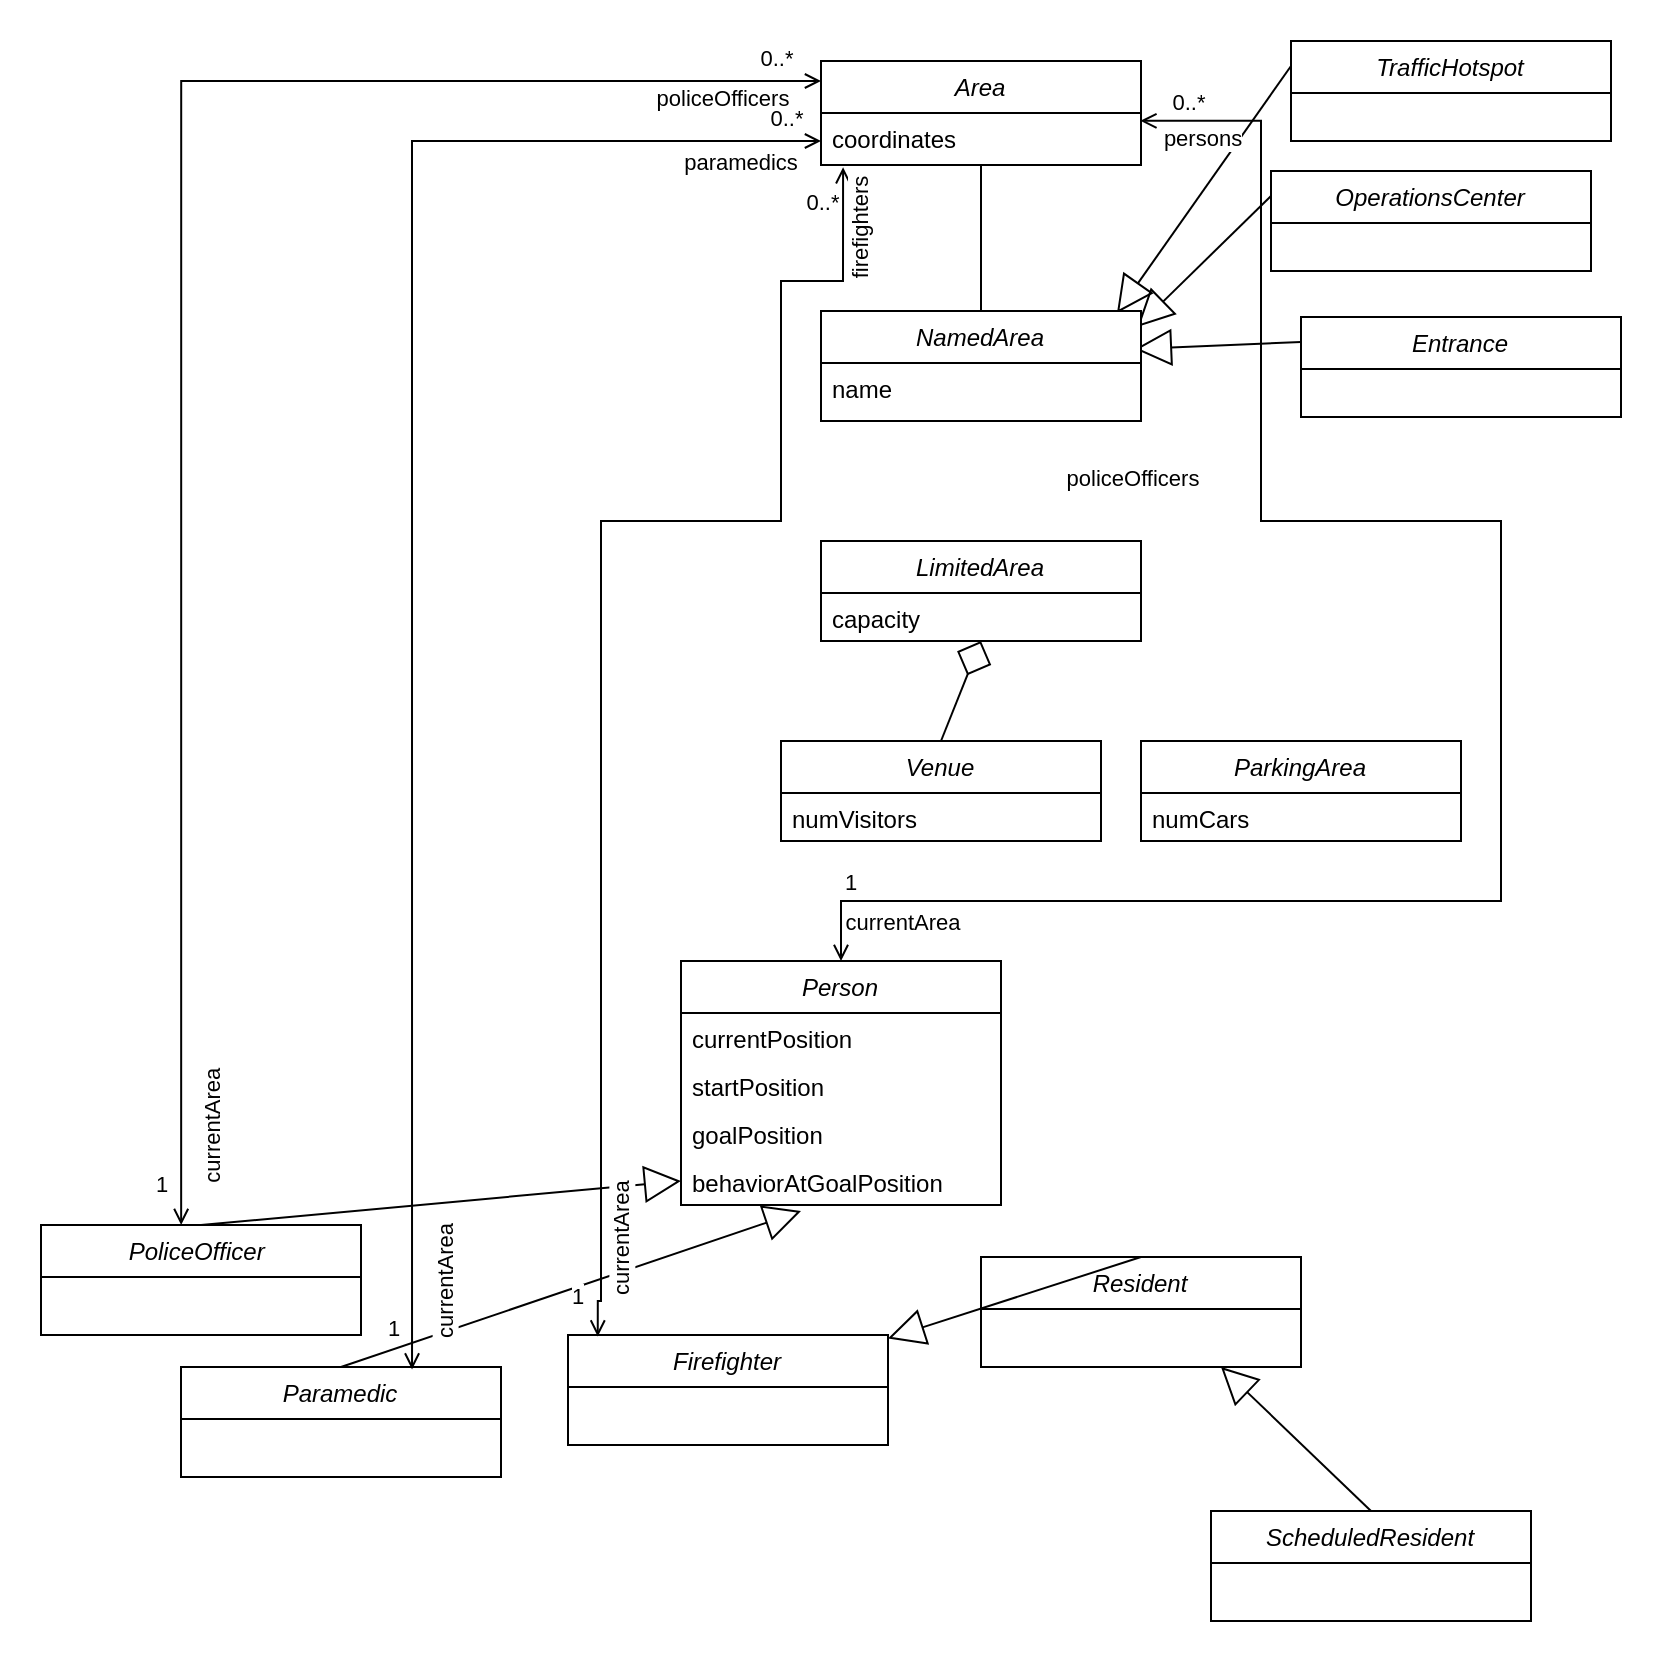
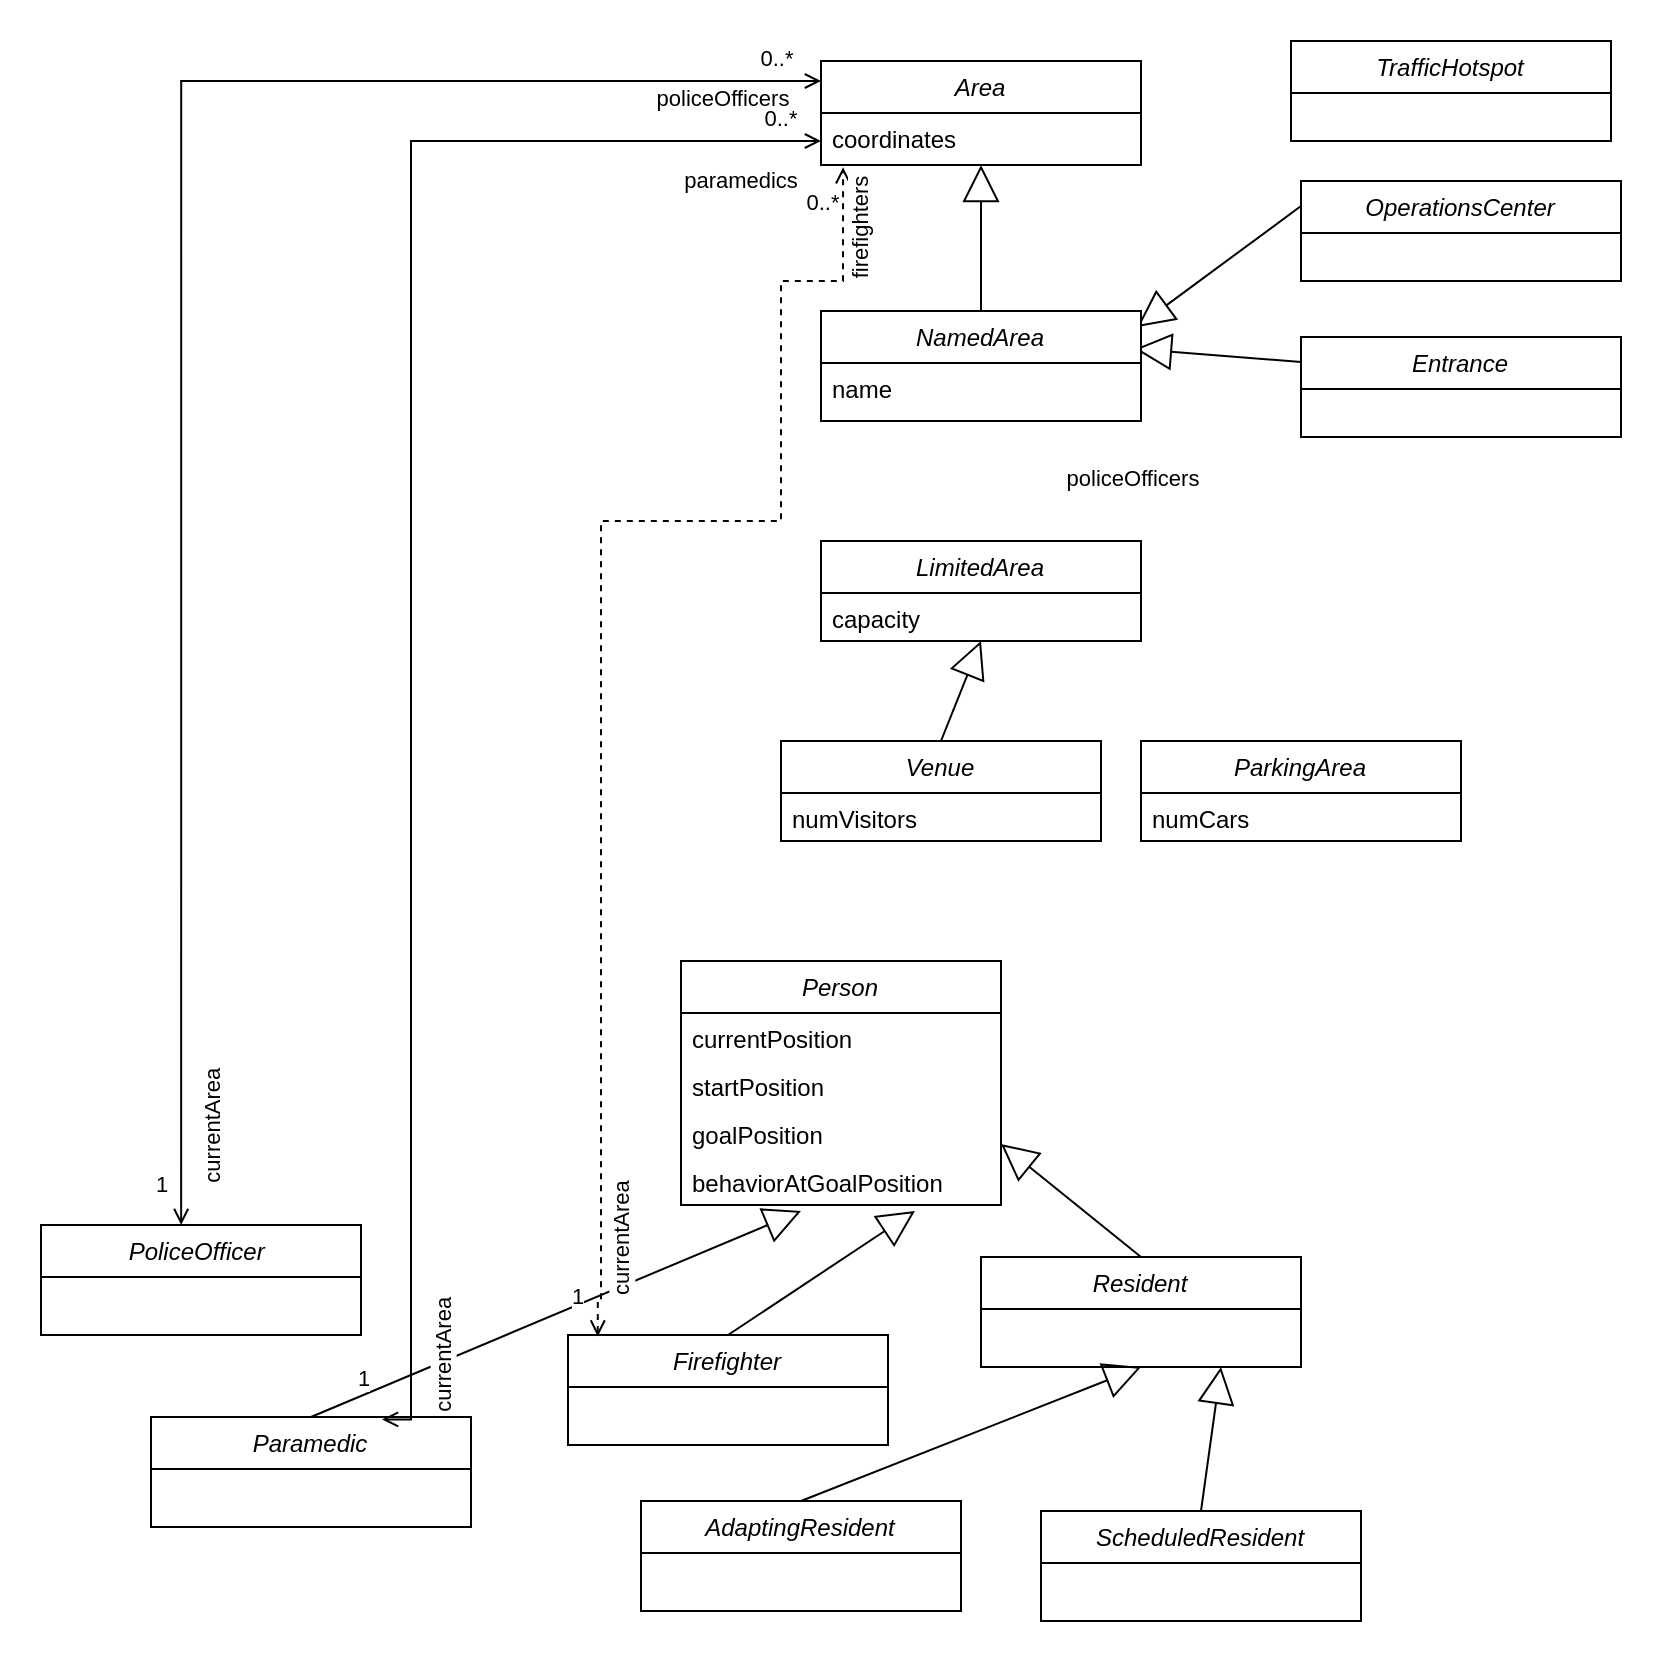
edge "Area" -- "NamedArea": arrowhead none -> block
edge "TrafficHotspot" -> "NamedArea": removed
node "OperationsCenter": moved (1431, 221) -> (1461, 231)
node "Entrance": moved (1461, 367) -> (1461, 387)
edge "coordinates" -- "Firefighter": style solid -> dashed
edge "Venue" -> "LimitedArea": arrowhead diamond -> block
edge "coordinates" -- "Person": removed, labels "persons", "0..*", "currentArea", "1"
edge "PoliceOfficer" -> "behaviorAtGoalPosition": removed
edge "Firefighter" -> "behaviorAtGoalPosition": added
edge "Resident" -> "Firefighter": now "Resident" -> "Person"
node "Paramedic": moved (341, 1422) -> (311, 1472)
edge "AdaptingResident" -> "Resident": added
node "AdaptingResident": added
node "ScheduledResident": moved (1371, 1566) -> (1201, 1566)
